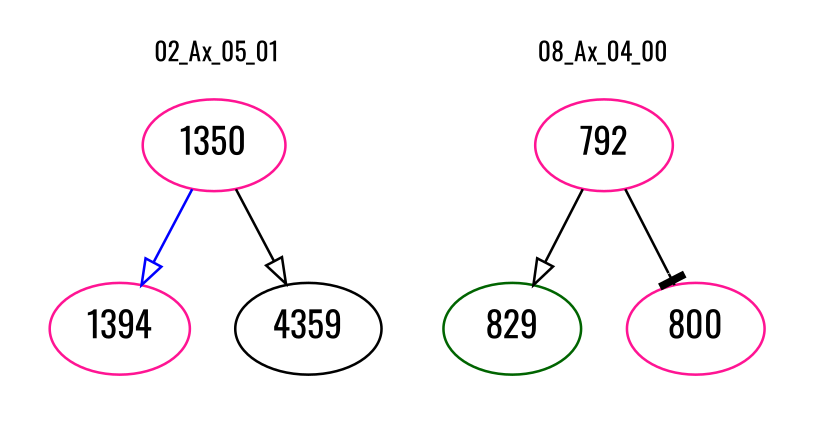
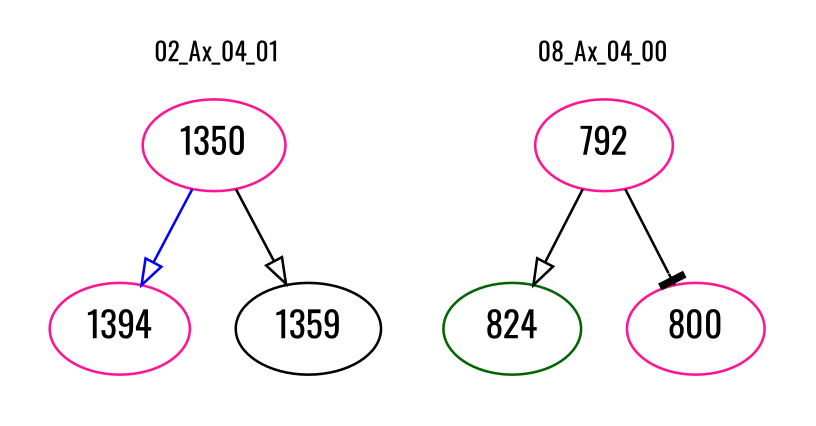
cluster "02_Ax_05_01": label "02_Ax_05_01" -> "02_Ax_04_01"
node "4359": label "4359" -> "1359"
node "829": label "829" -> "824"
